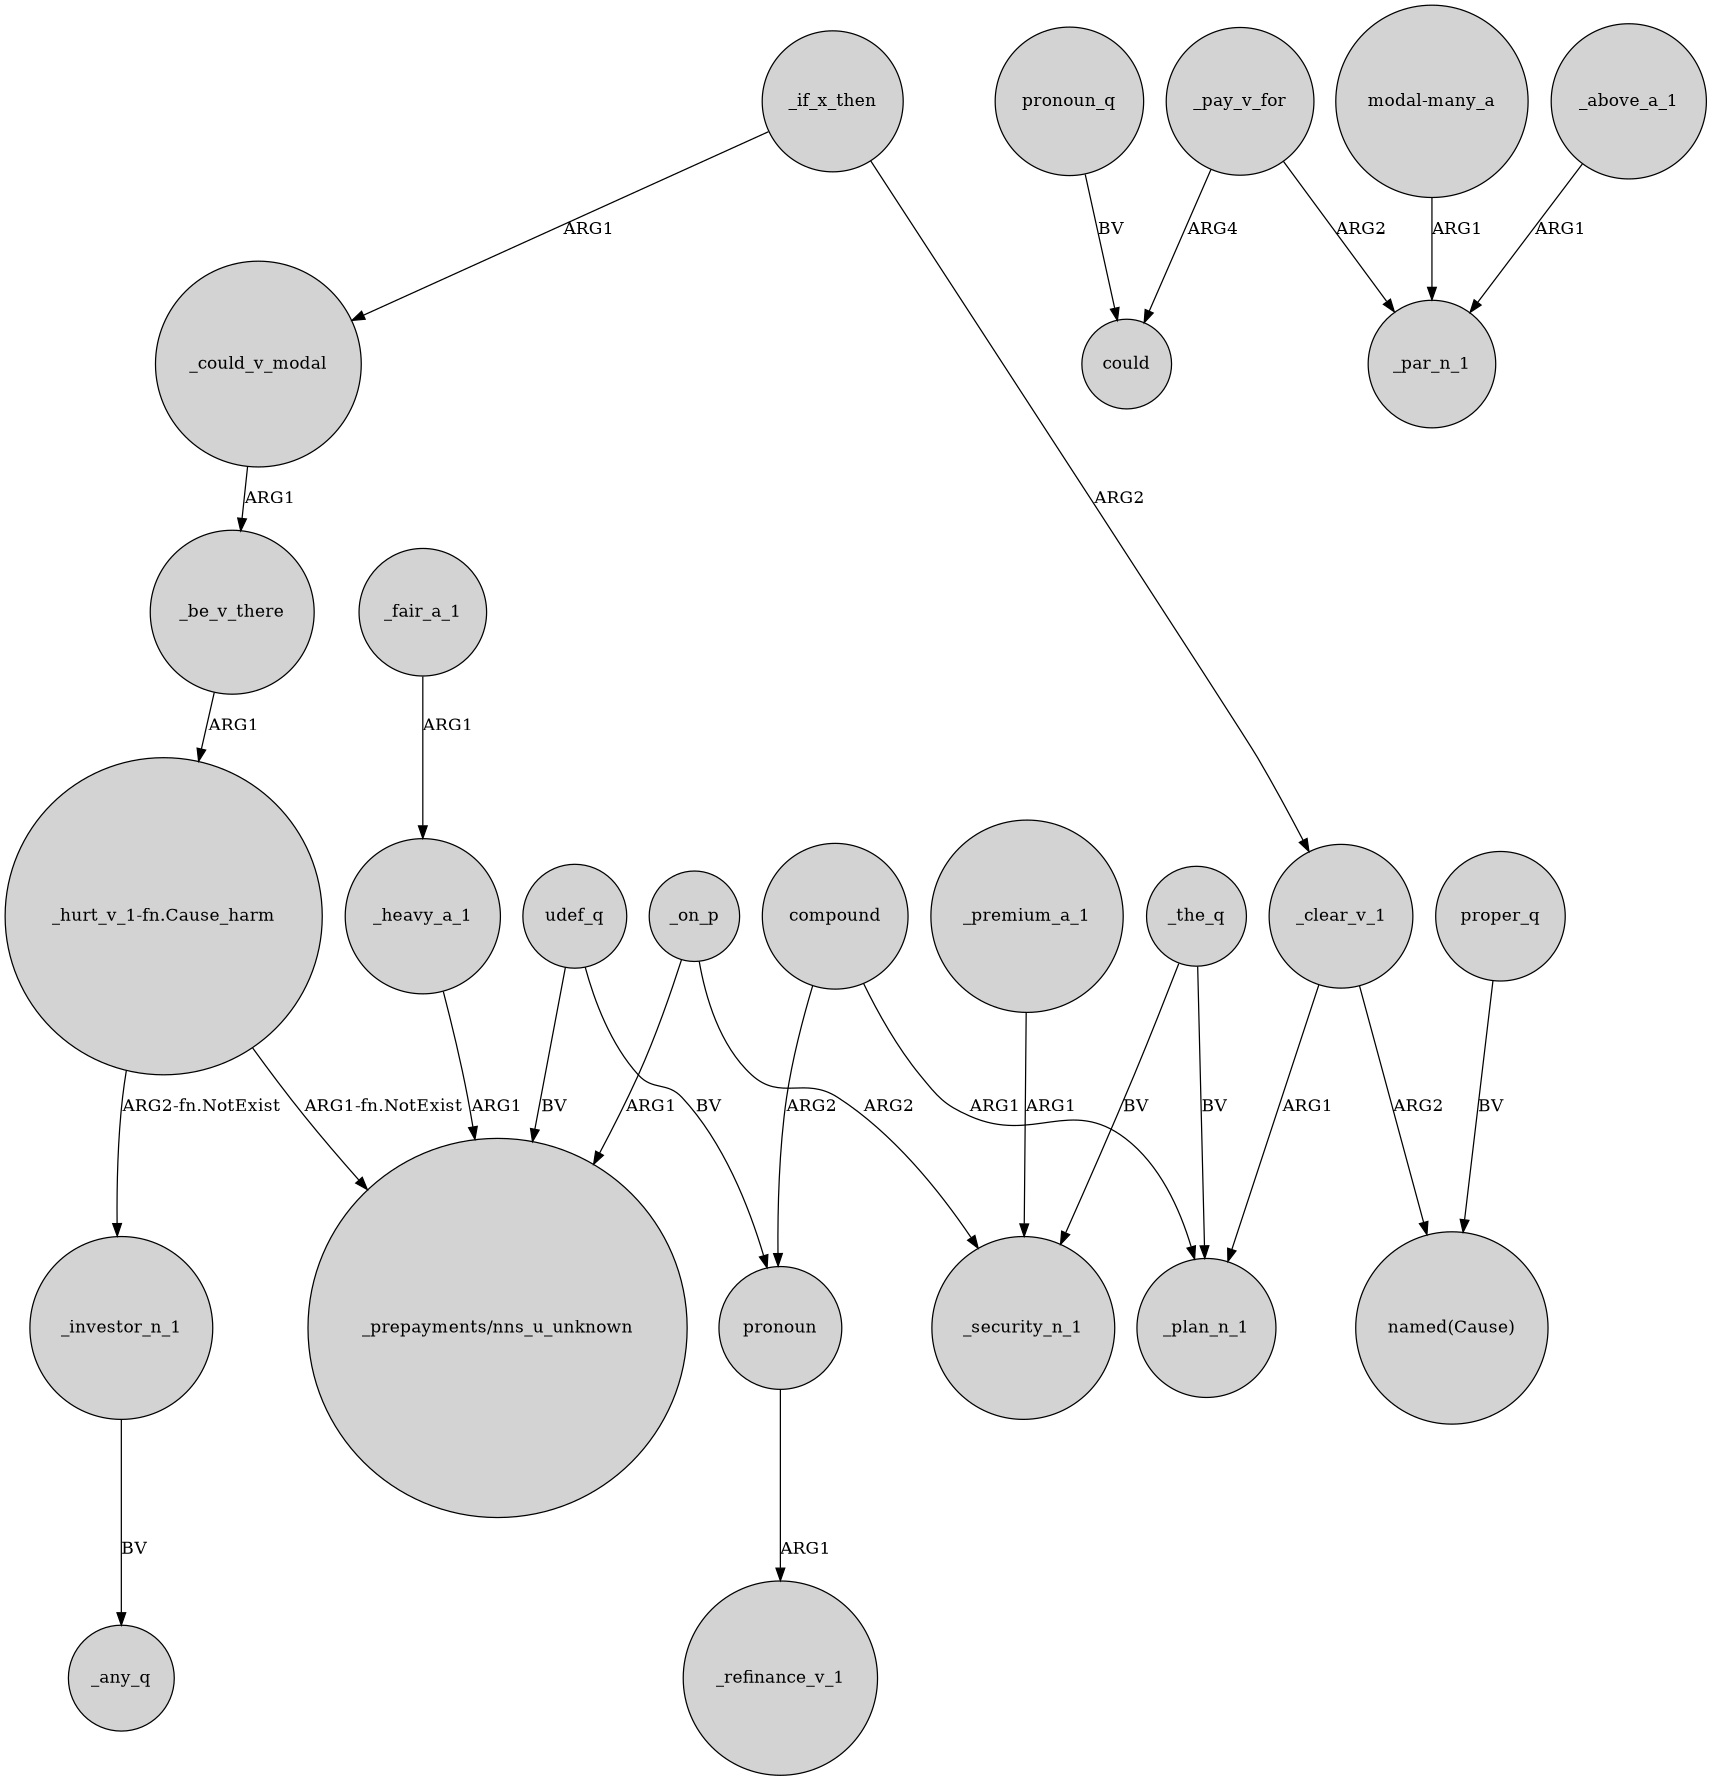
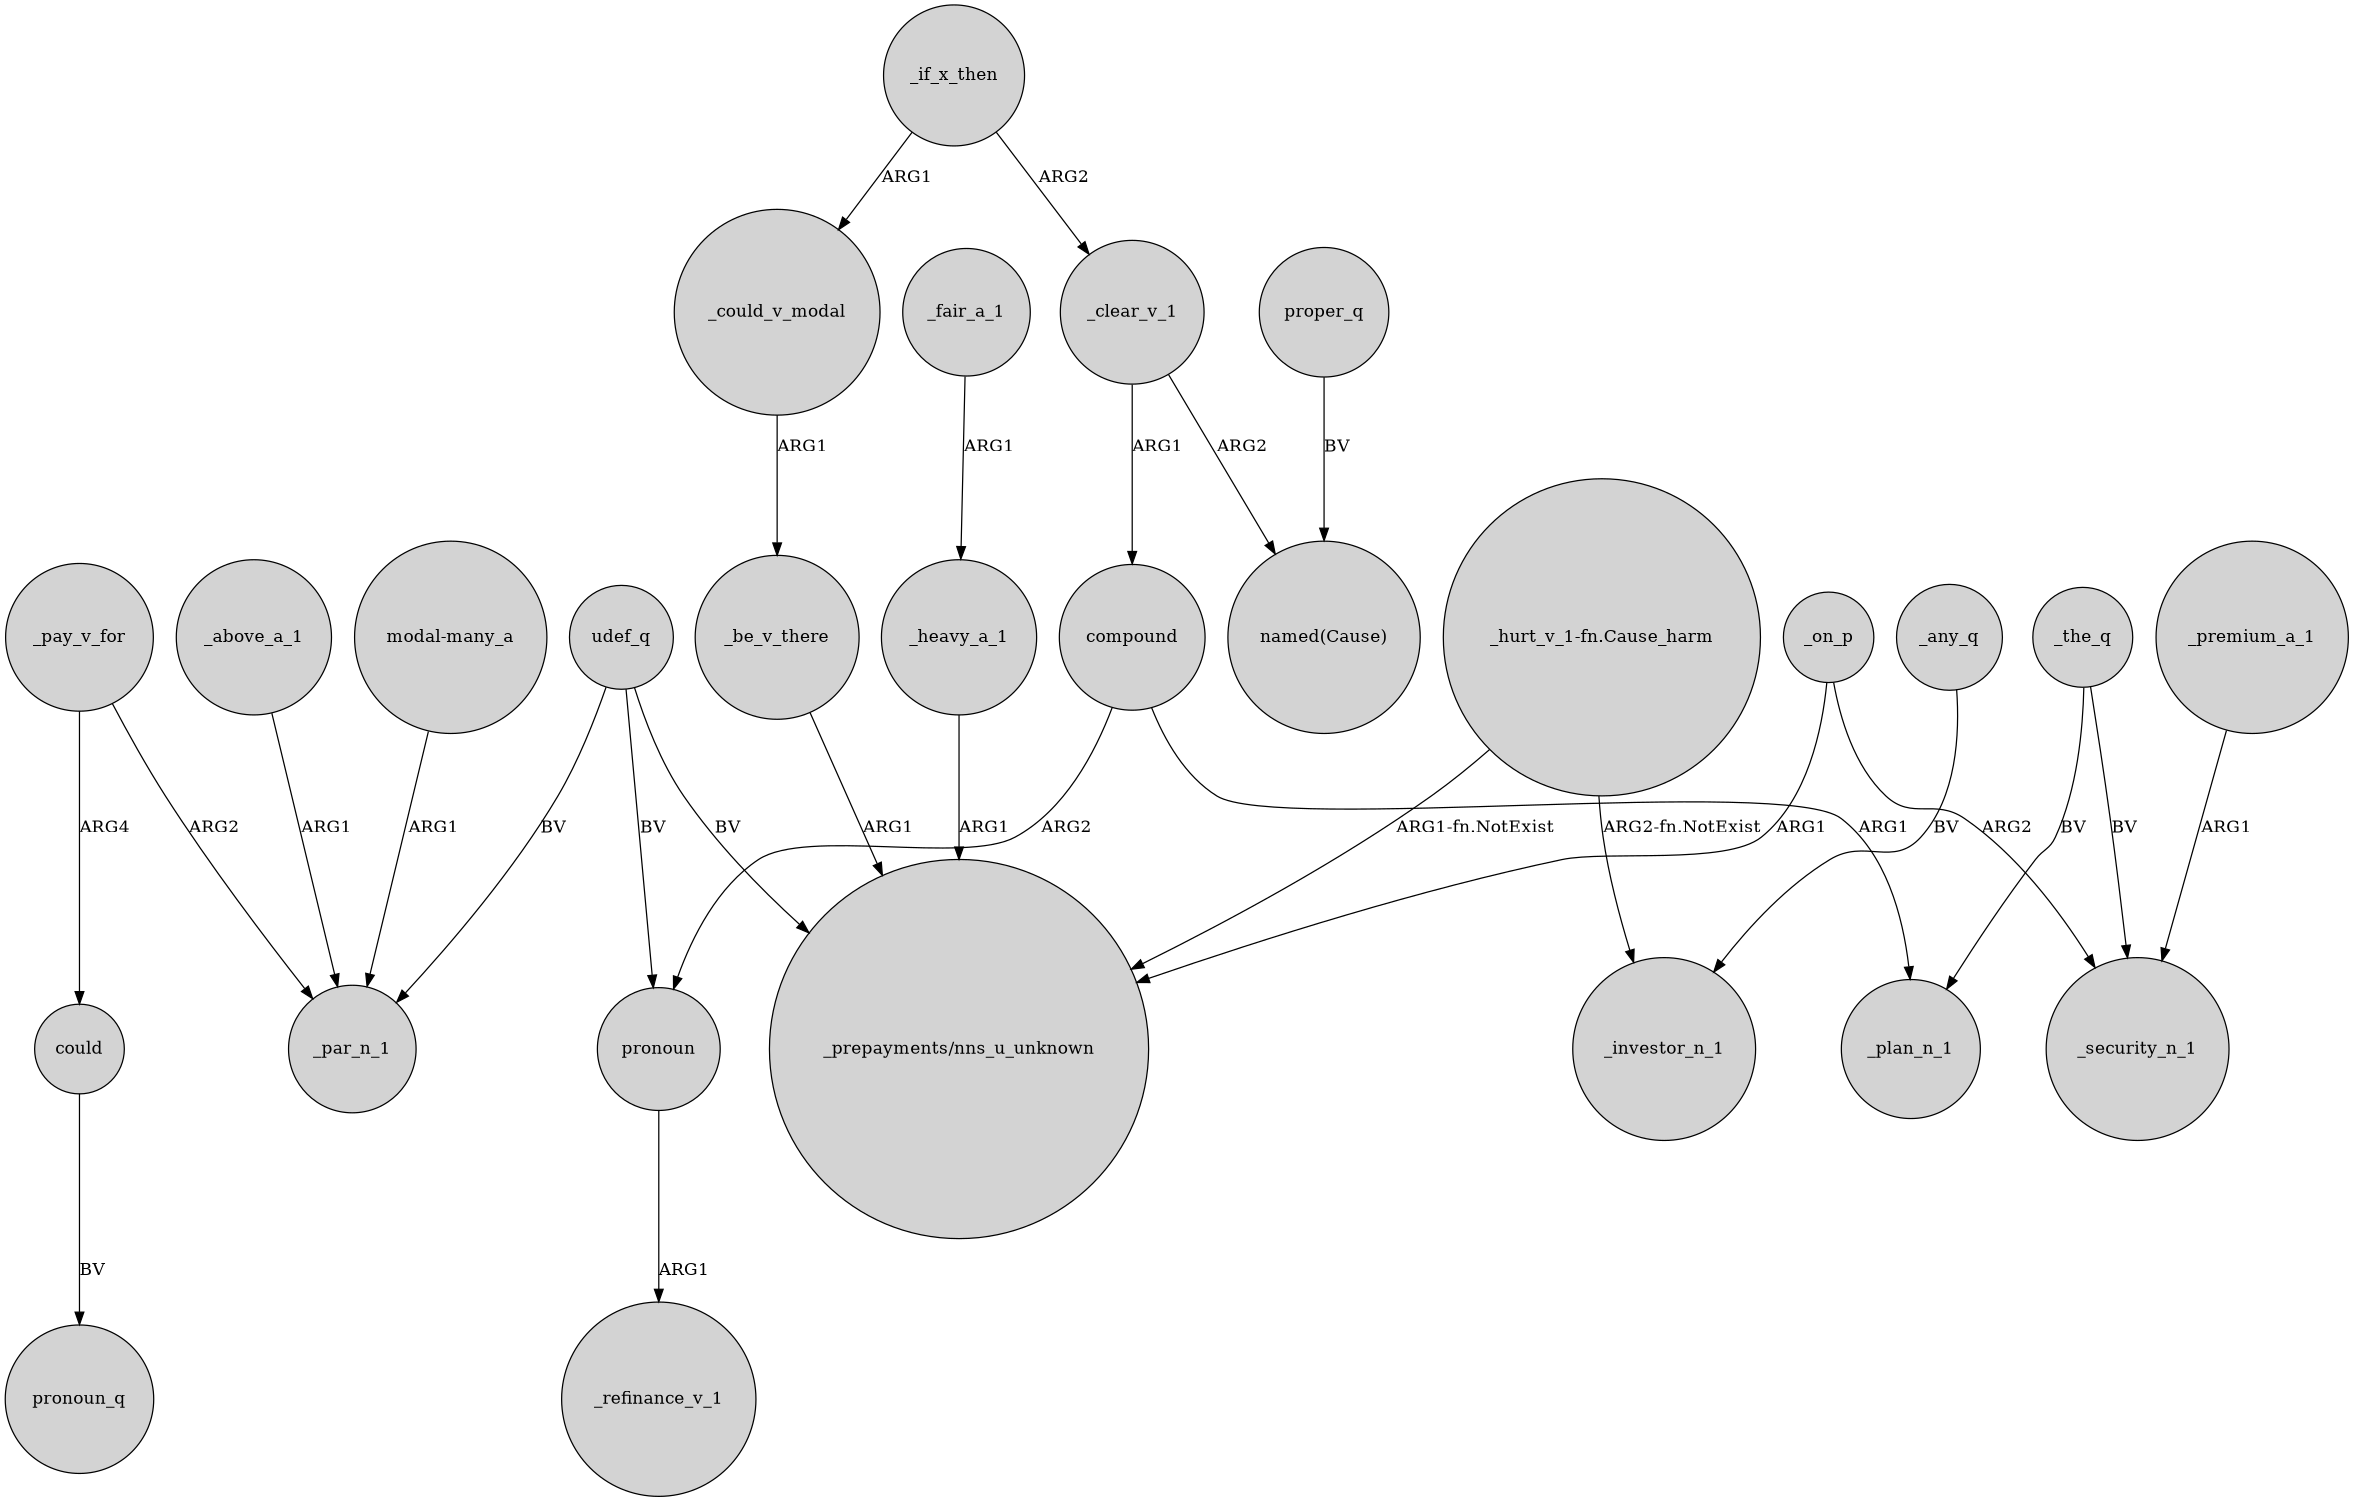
edge "pronoun_q" -> "could": reversed
edge "_be_v_there" -> "_hurt_v_1-fn.Cause_harm": now "_be_v_there" -> "_prepayments/nns_u_unknown"
edge "udef_q" -> "_par_n_1": added, label "BV"
edge "_clear_v_1" -> "_plan_n_1": now "_clear_v_1" -> "compound"
edge "_investor_n_1" -> "_any_q": reversed
